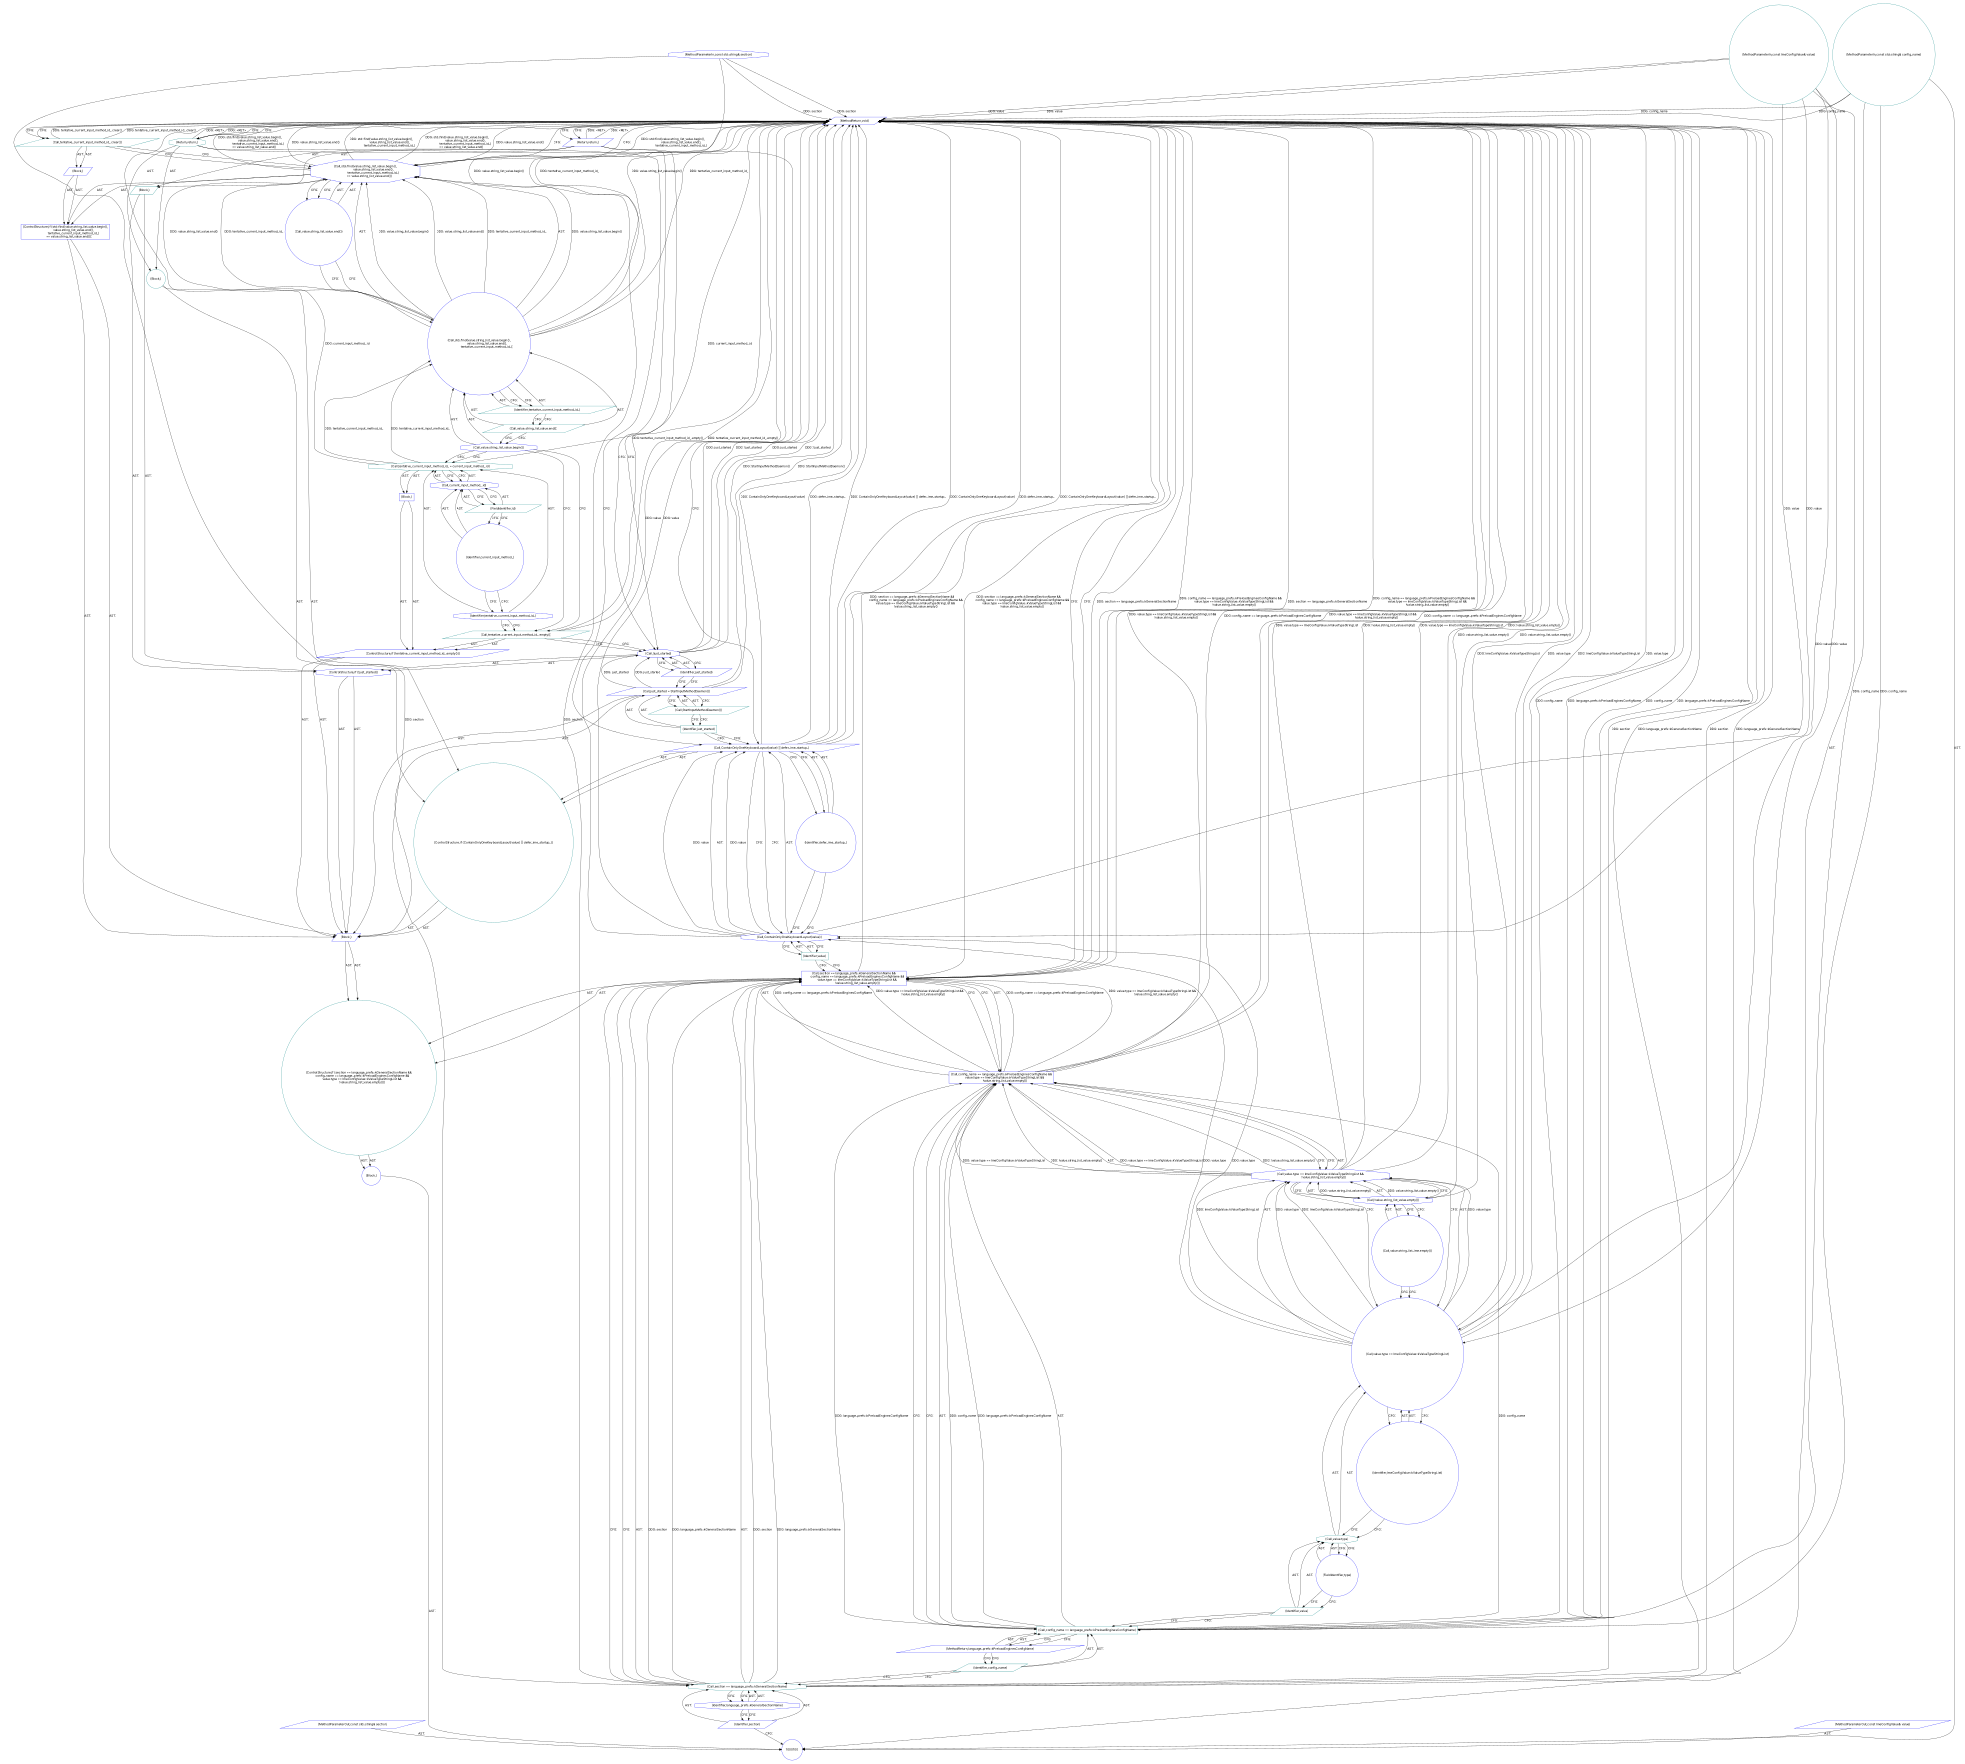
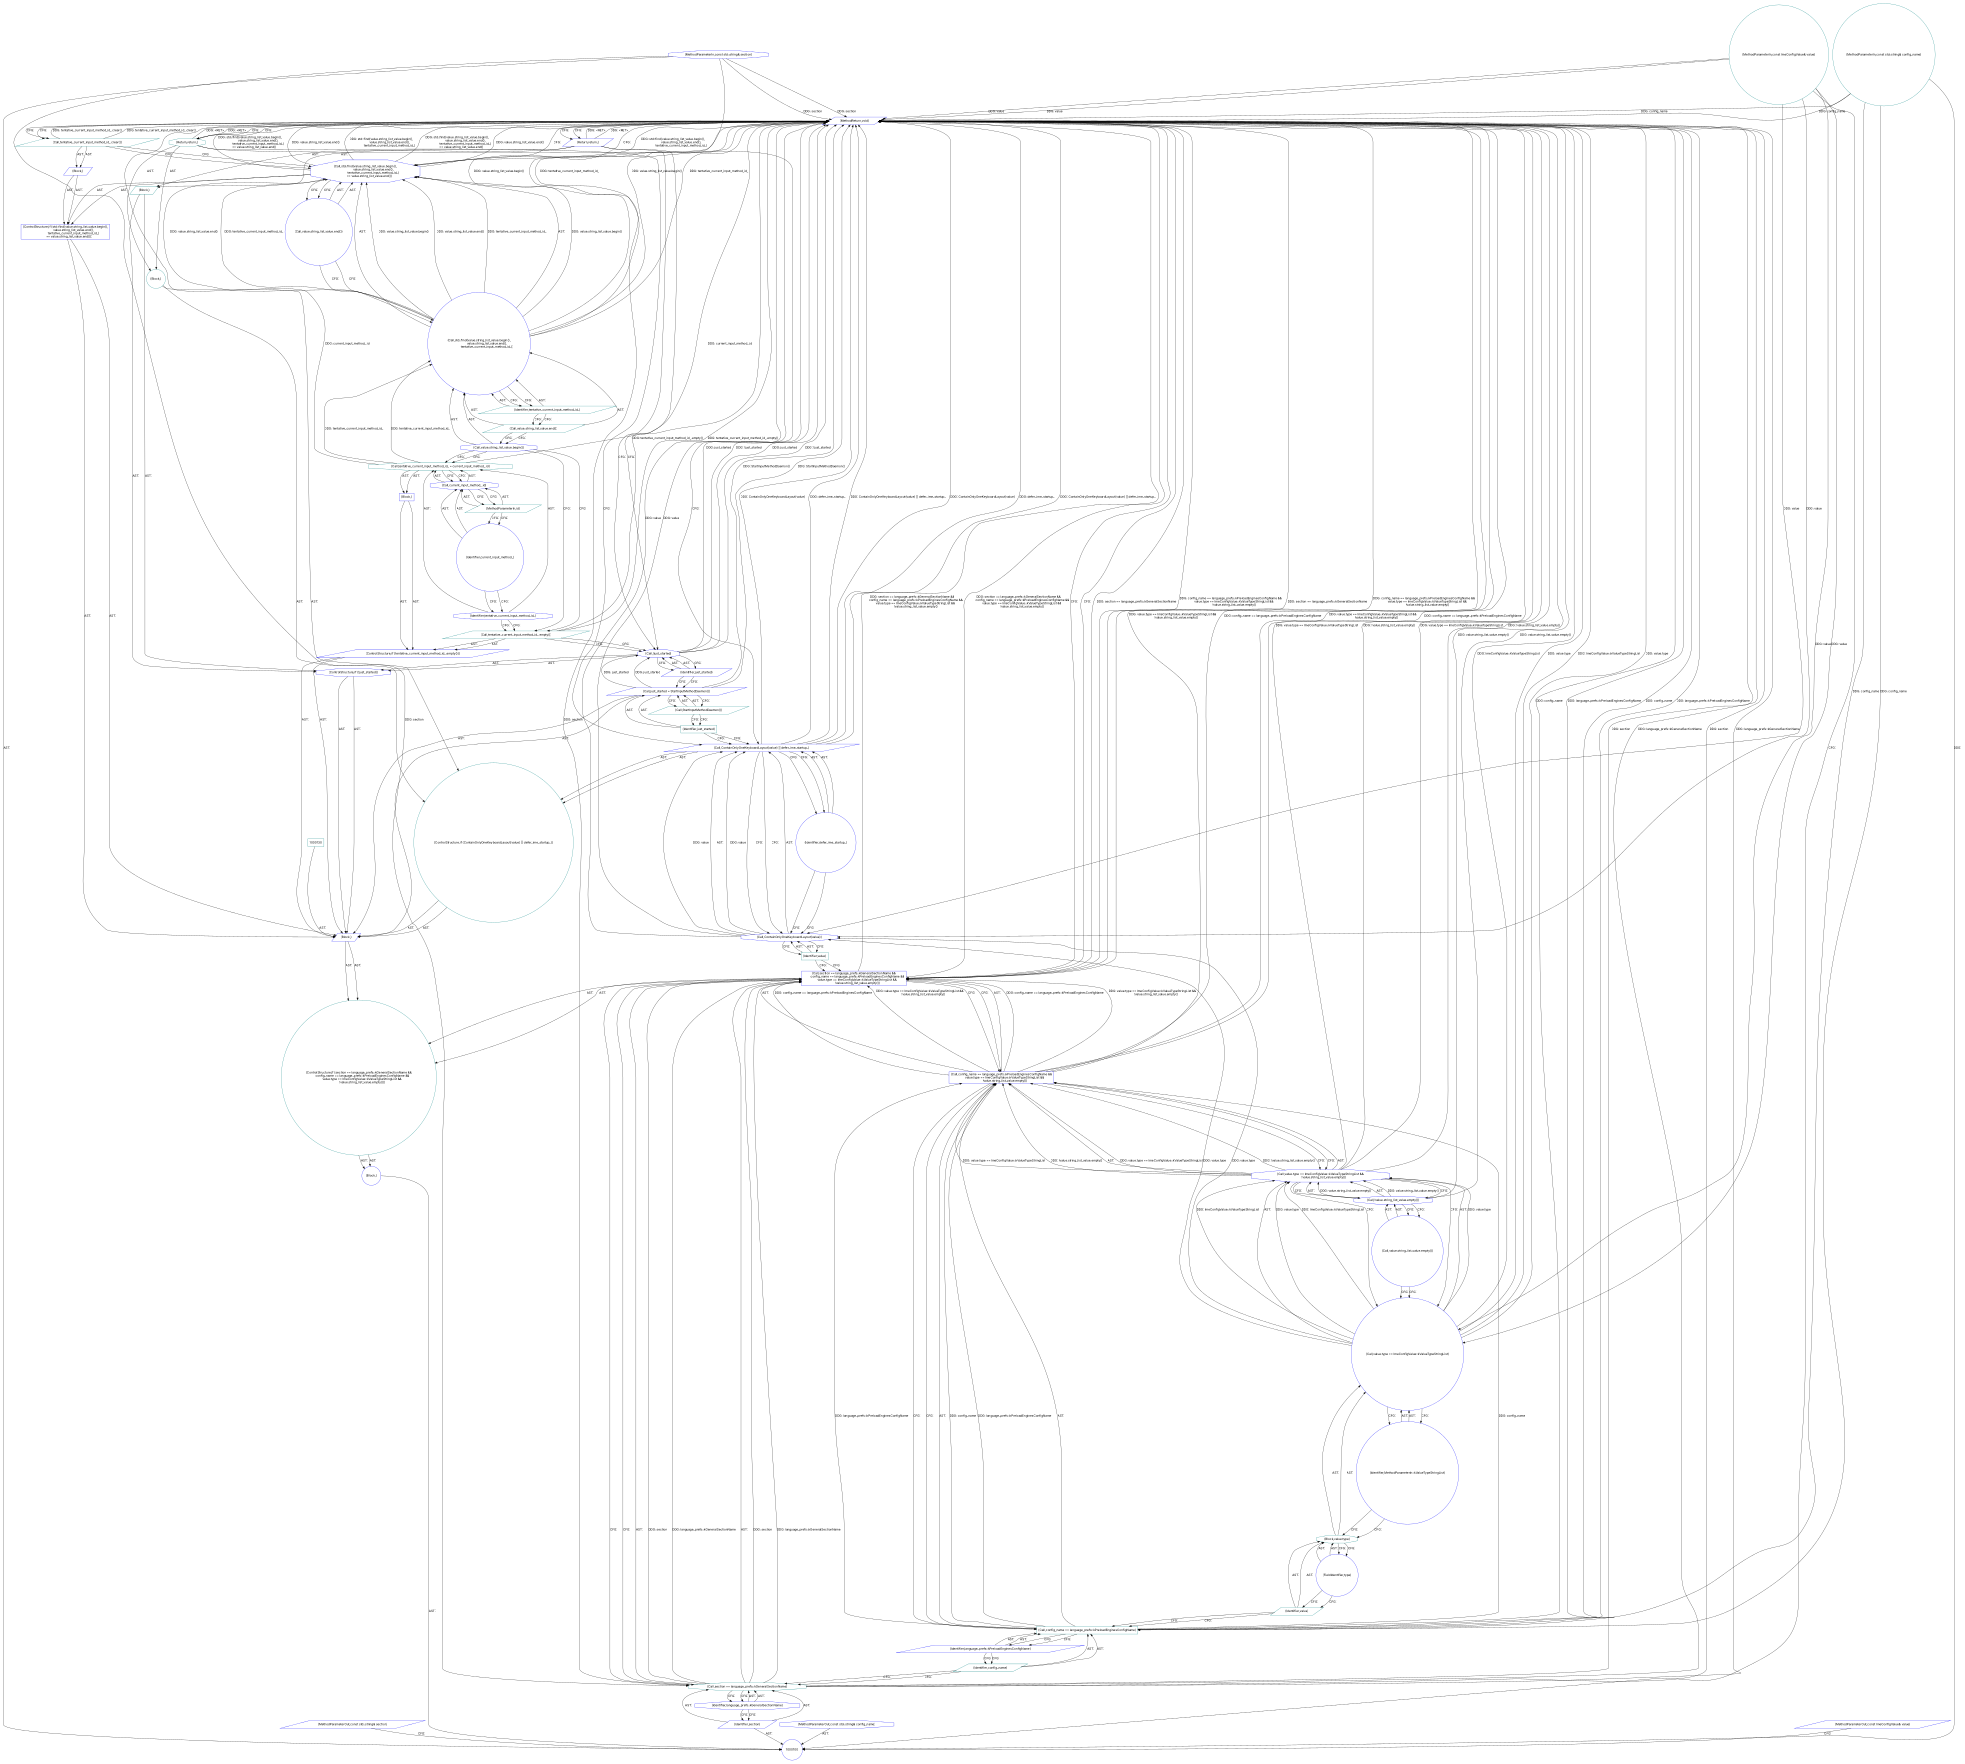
node "(FieldIdentifier,id)": label "(FieldIdentifier,id)" -> "(MethodParameterIn,id)"
edge "(MethodParameterIn,const ImeConfigValue& value)" -> "1000100": label "AST: " -> "CFG: "
edge "(MethodParameterIn,const std::string& config_name)" -> "1000100": label "AST: " -> "DDG: "
node "1000130": added
edge "(MethodParameterIn,const std::string& section)" -> "1000100": added, label "AST:"
node "(Call,value.string_list_ime.empty())": label "(Call,value.string_list_ime.empty())" -> "(Call,value.string_list_value.empty())"
node "(Identifier,ImeConfigValue::kValueTypeStringList)": label "(Identifier,ImeConfigValue::kValueTypeStringList)" -> "(Identifier,MethodParameterIn::kValueTypeStringList)"
node "(Call,value.type)": label "(Call,value.type)" -> "(Block,value.type)"
node "(MethodReturn,language_prefs::kPreloadEnginesConfigName)": label "(MethodReturn,language_prefs::kPreloadEnginesConfigName)" -> "(Identifier,language_prefs::kPreloadEnginesConfigName)"
node "(MethodParameterOut,const std::string& config_name)": added
edge "(MethodParameterOut,const std::string& section)" -> "1000100": label "AST: " -> "CFG: "
edge "(Identifier,section)" -> "1000100": label "CFG: " -> "AST: "
edge "(MethodParameterOut,const ImeConfigValue& value)" -> "1000100": label "AST: " -> "CFG: "
